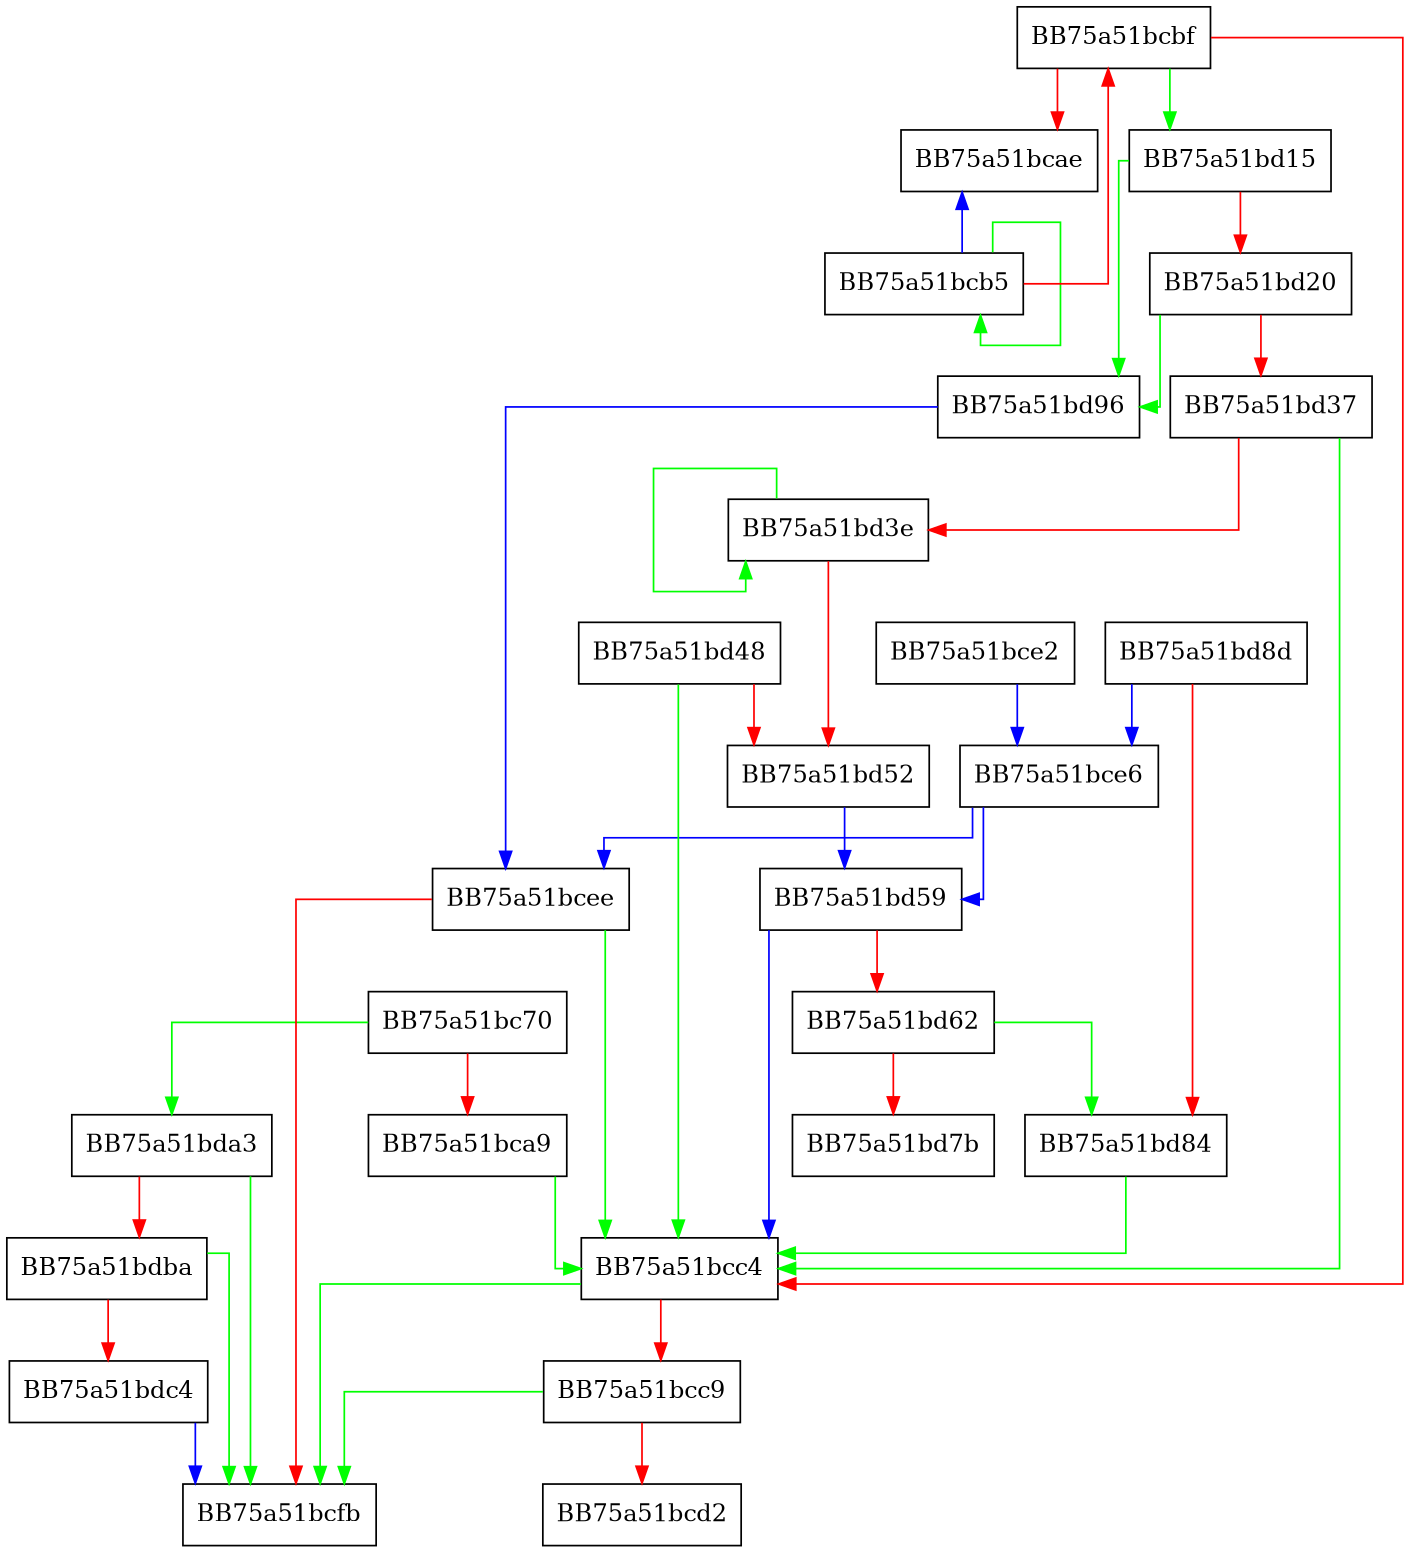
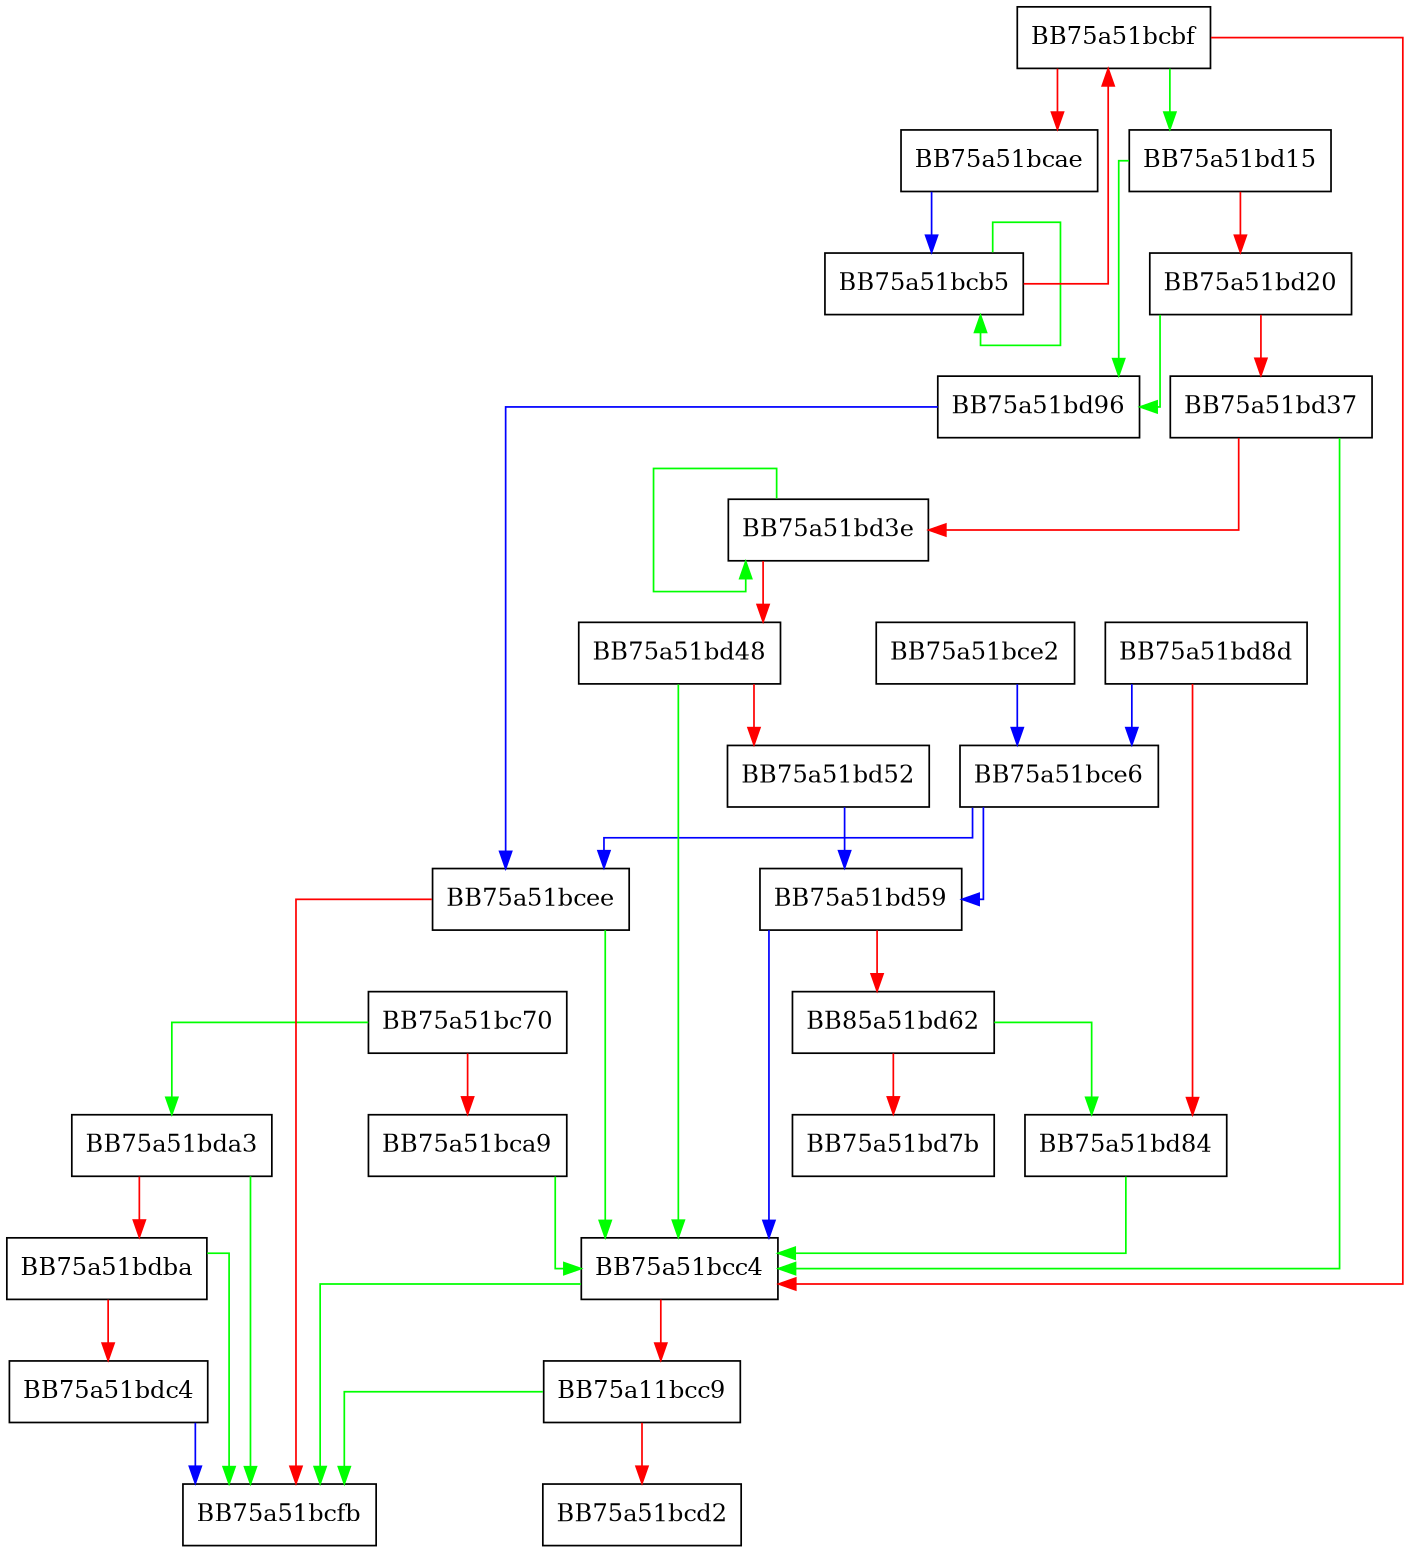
edge "BB75a51bcb5" -> "BB75a51bcae": reversed
edge "BB75a51bd3e" -> "BB75a51bd52": now "BB75a51bd3e" -> "BB75a51bd48"
node "BB75a51bd62": label "BB75a51bd62" -> "BB85a51bd62"
node "BB75a51bcc9": label "BB75a51bcc9" -> "BB75a11bcc9"
